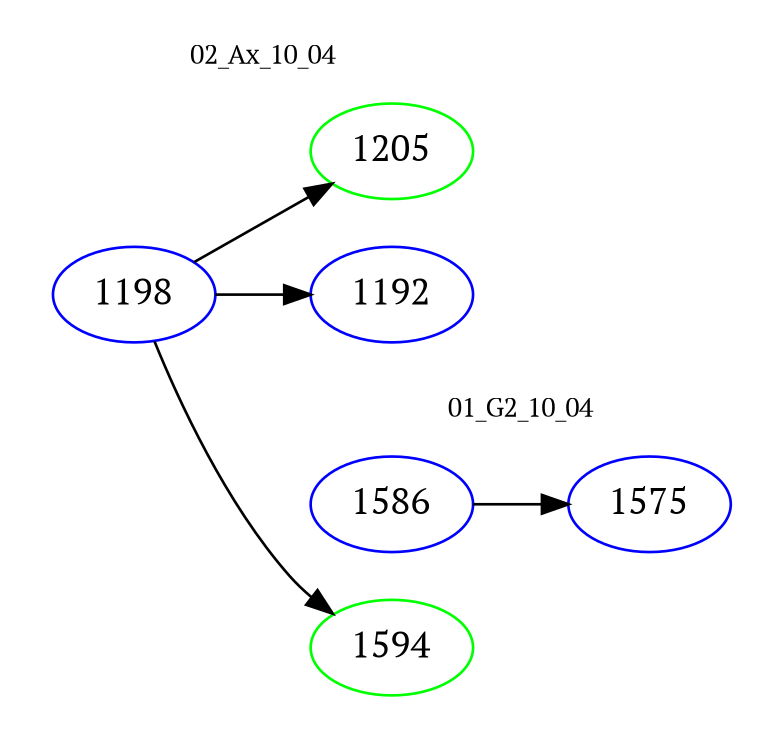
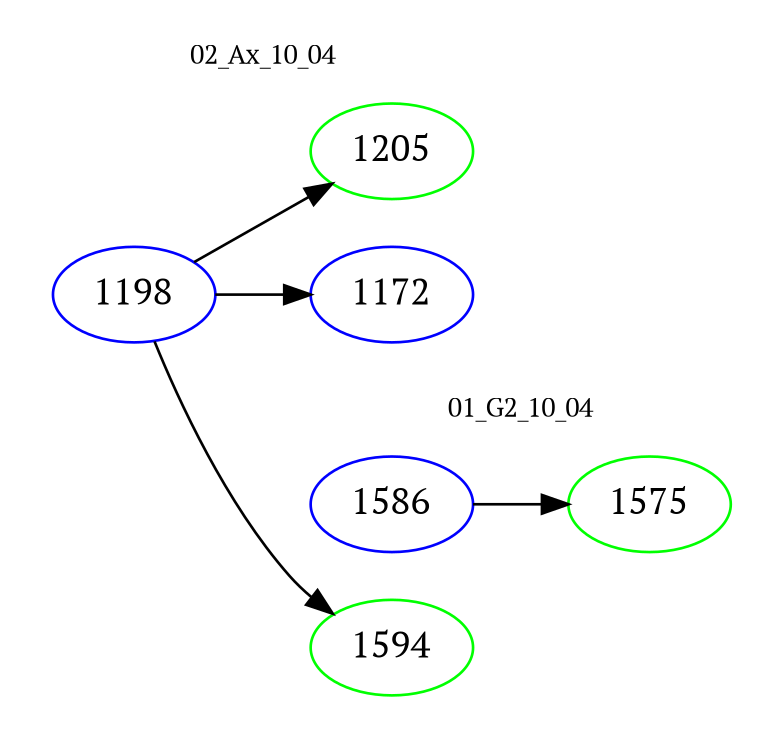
node "1192": label "1192" -> "1172"
node "1575": color blue -> green
